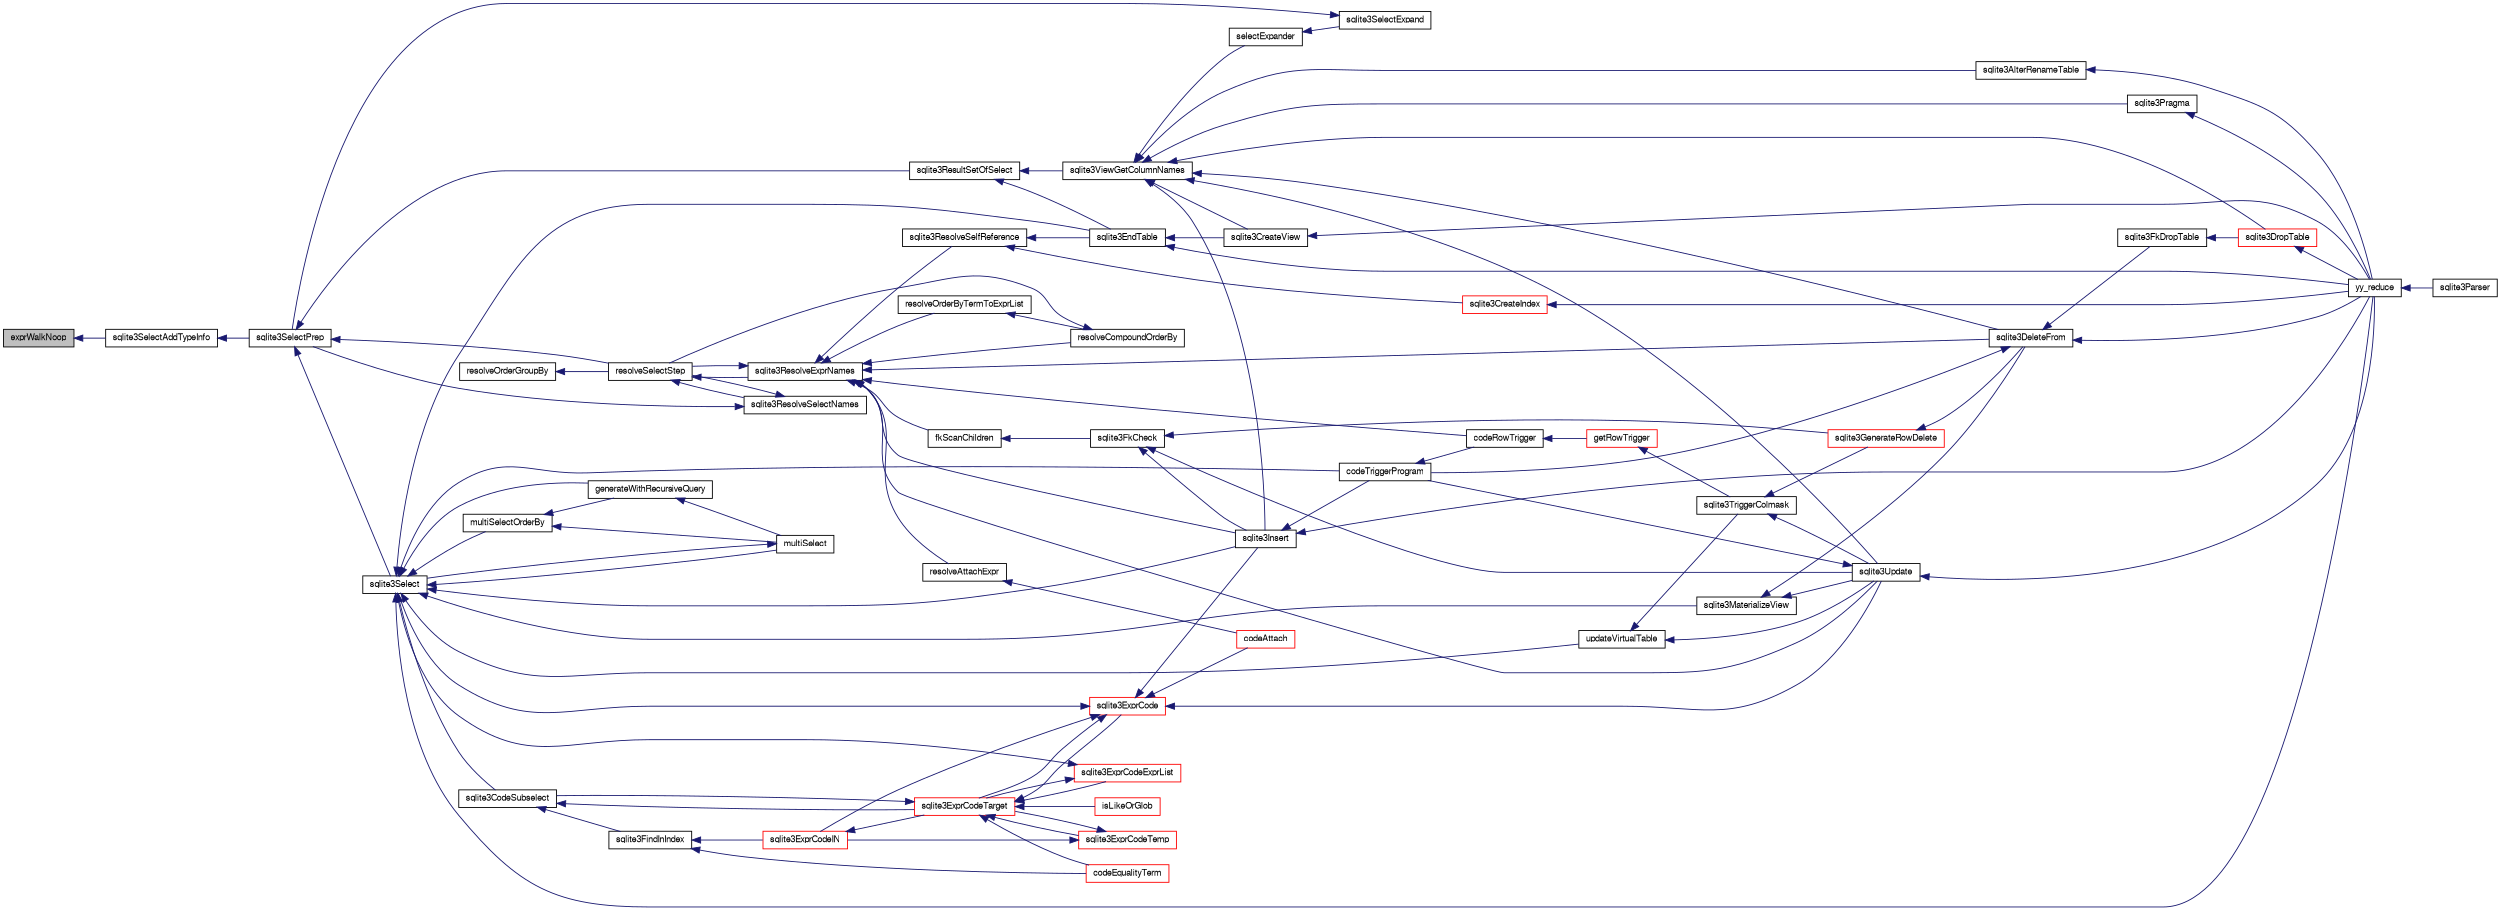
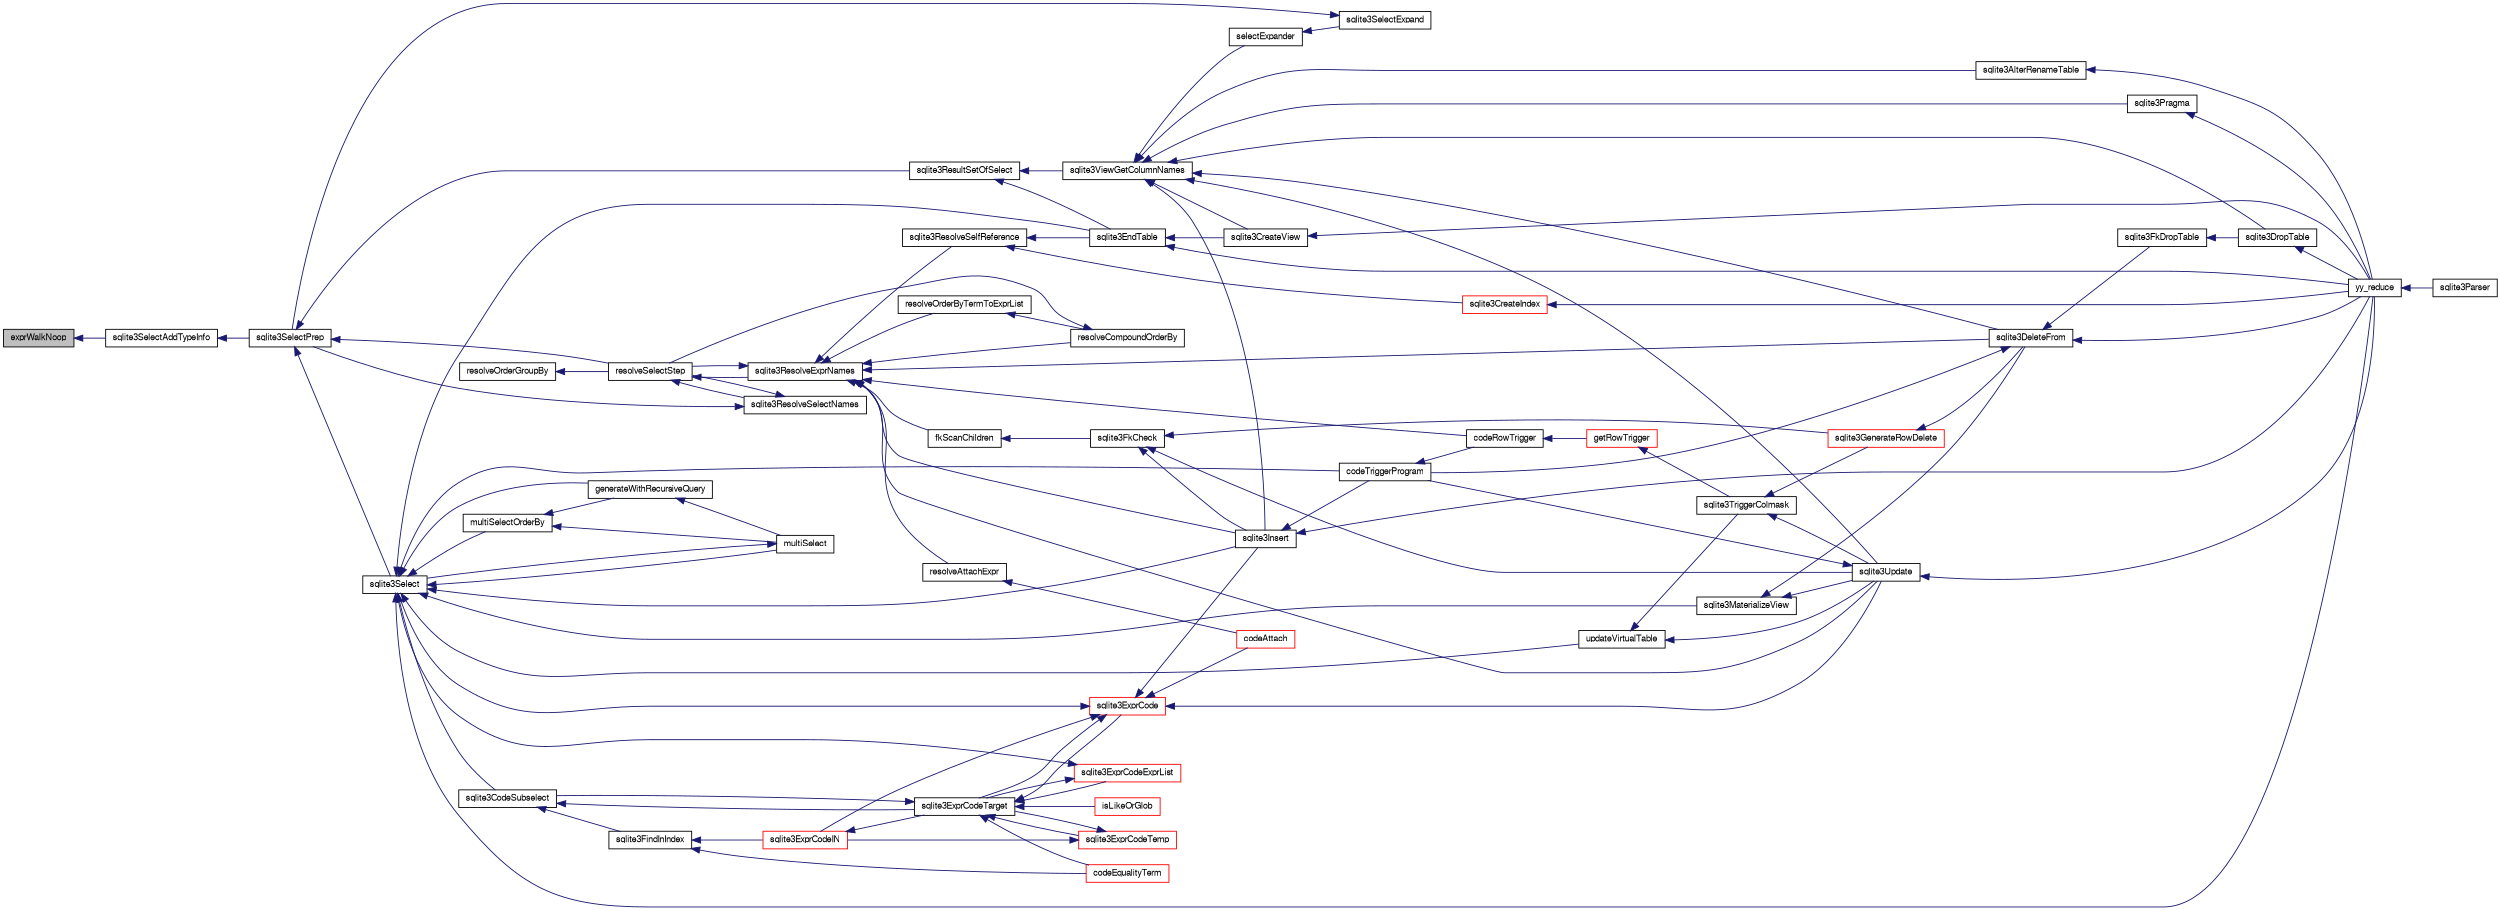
node "sqlite3DropTable": color red -> black
node "sqlite3ExprCodeTarget": color red -> black
